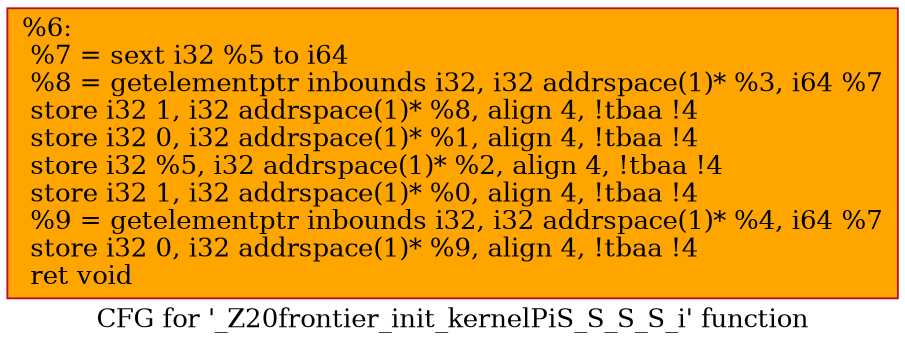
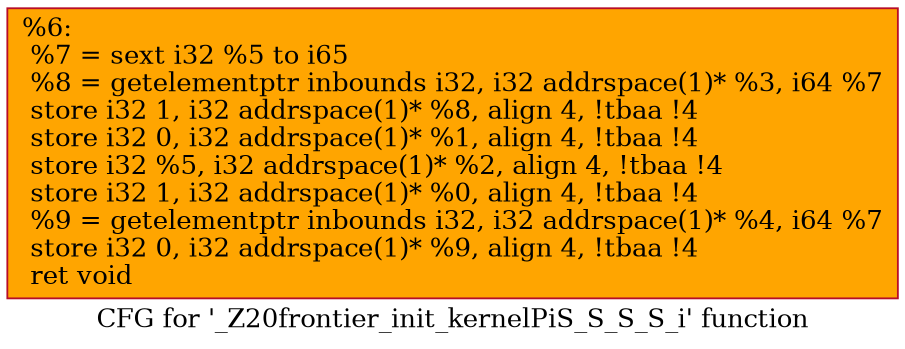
node "%6:": text "%7 = sext i32 %5 to i64" -> "%7 = sext i32 %5 to i65"
